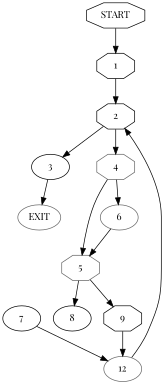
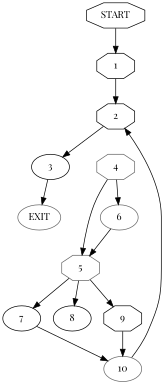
edge "2" -> "4": removed
edge "5" -> "7": added
node "12": label "12" -> "10"
